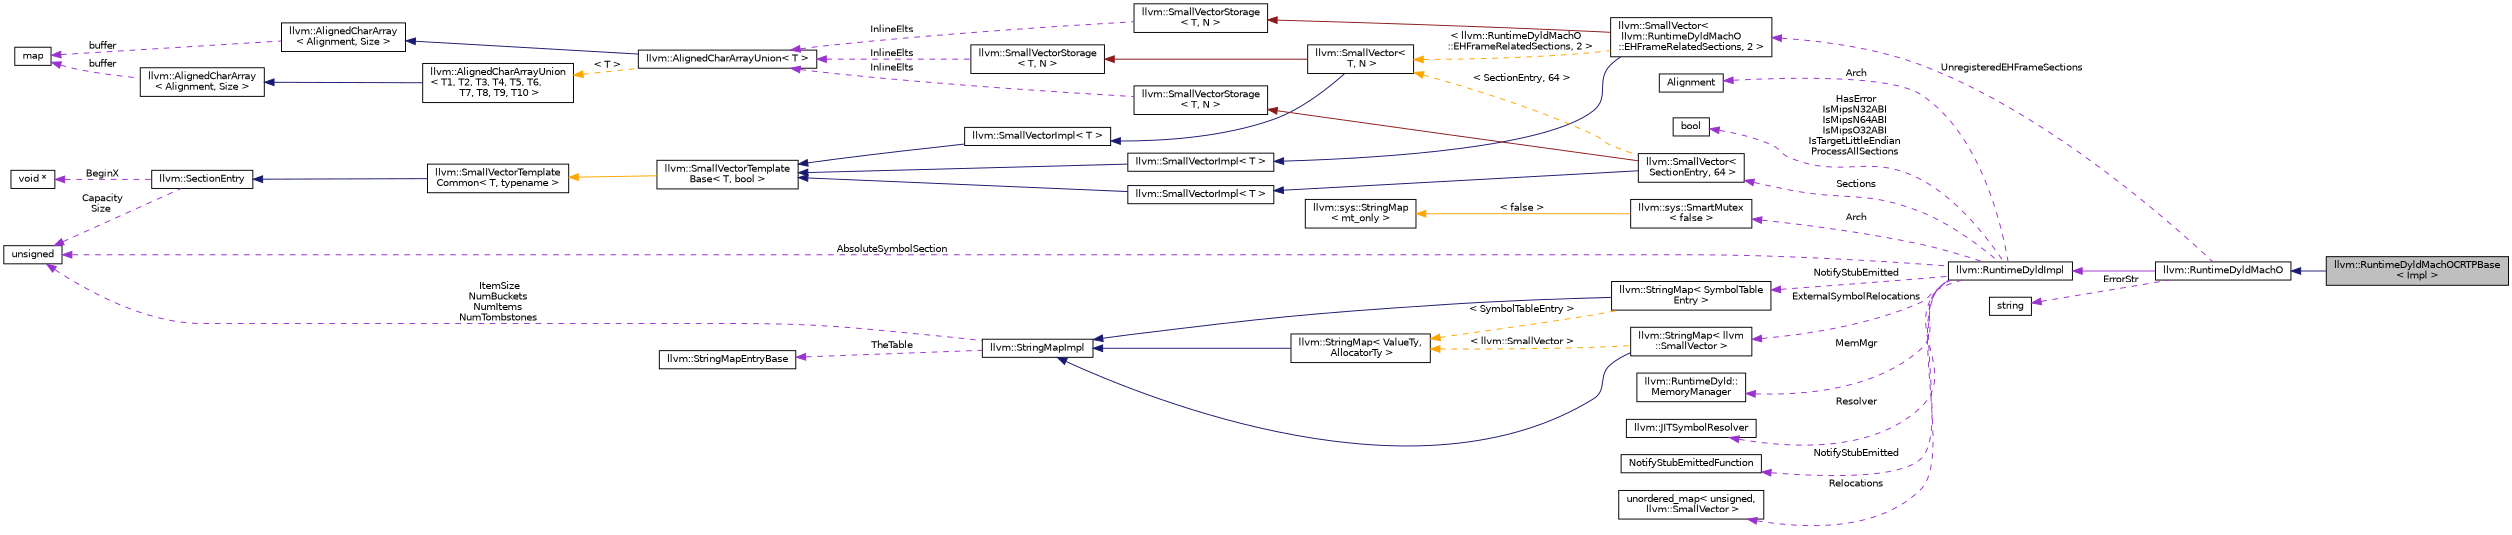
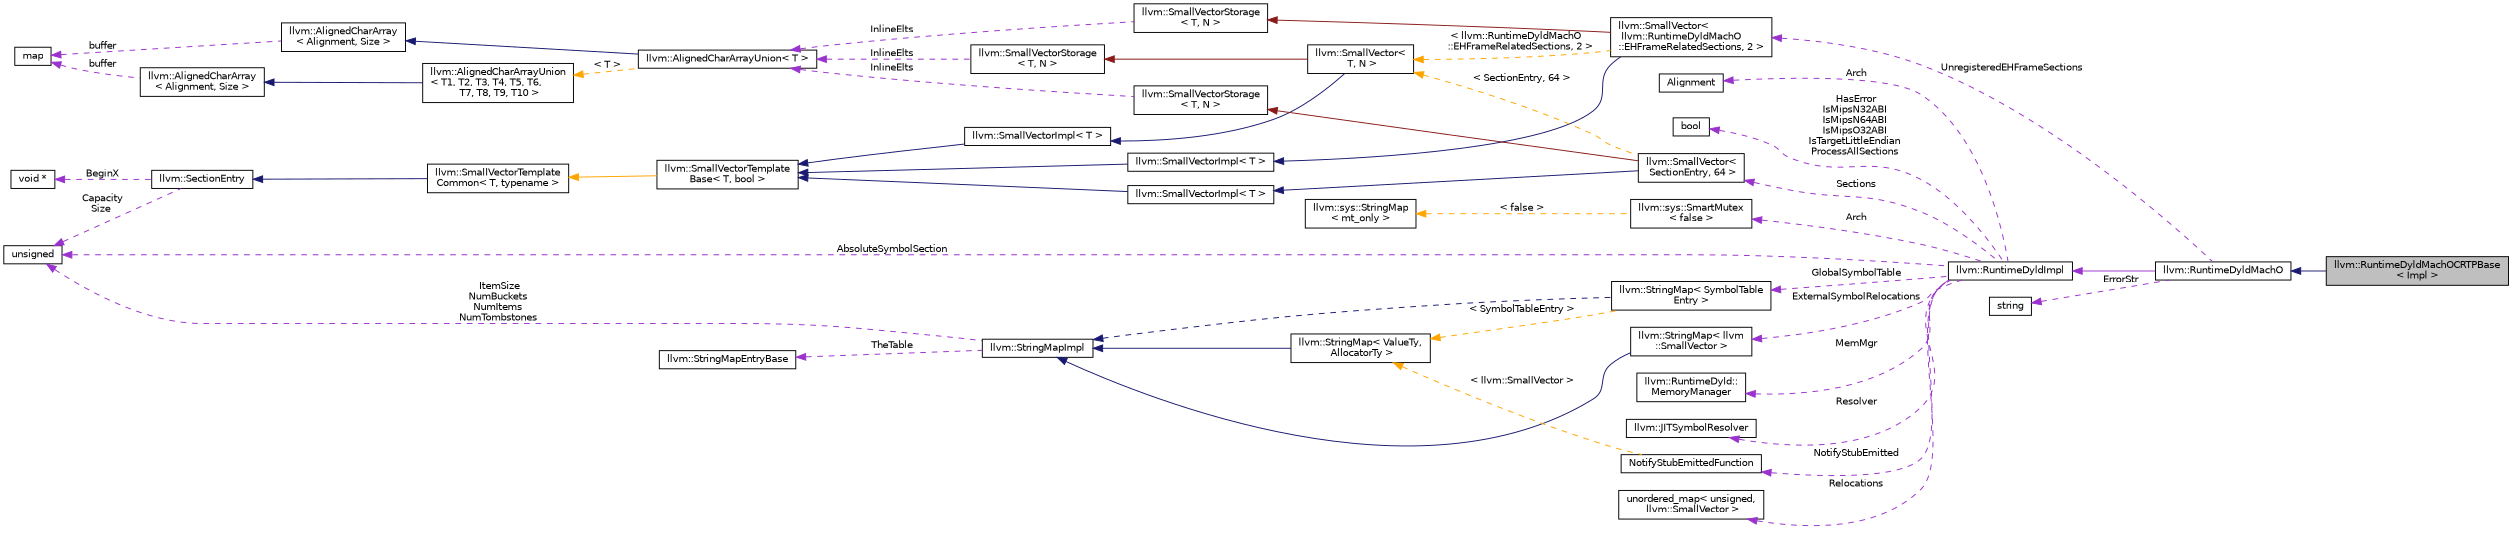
edge "llvm::sys::SmartMutex < false >" -> "llvm::sys::StringMap < mt_only >": style solid -> dashed
edge "llvm::RuntimeDyldImpl" -> "llvm::StringMap< SymbolTable Entry >": label " NotifyStubEmitted" -> " GlobalSymbolTable"
edge "llvm::StringMap< SymbolTable Entry >" -> "llvm::StringMapImpl": style solid -> dashed
edge "llvm::StringMap< llvm ::SmallVector >" -> "llvm::StringMap< ValueTy, AllocatorTy >": now "NotifyStubEmittedFunction" -> "llvm::StringMap< ValueTy, AllocatorTy >"
